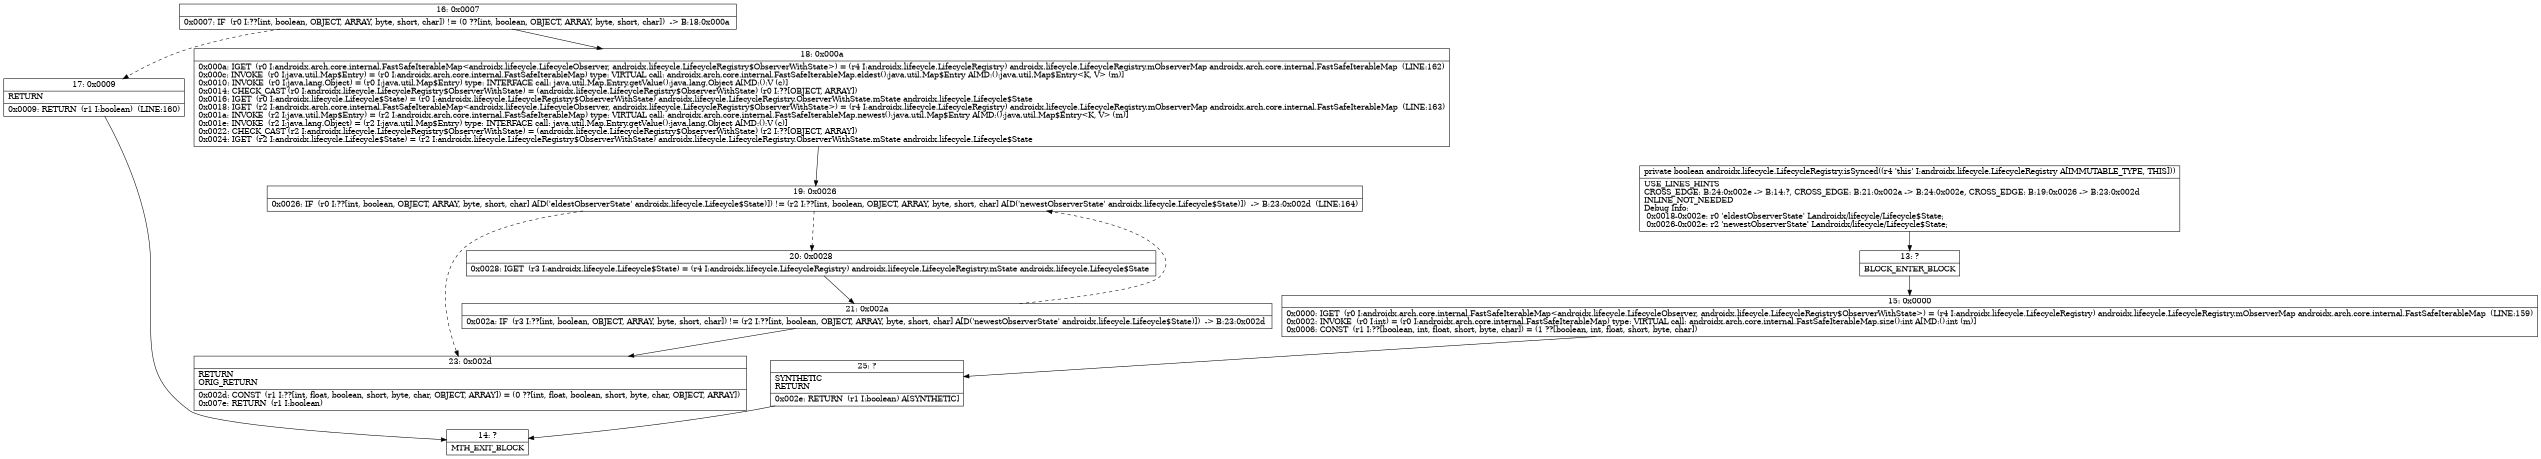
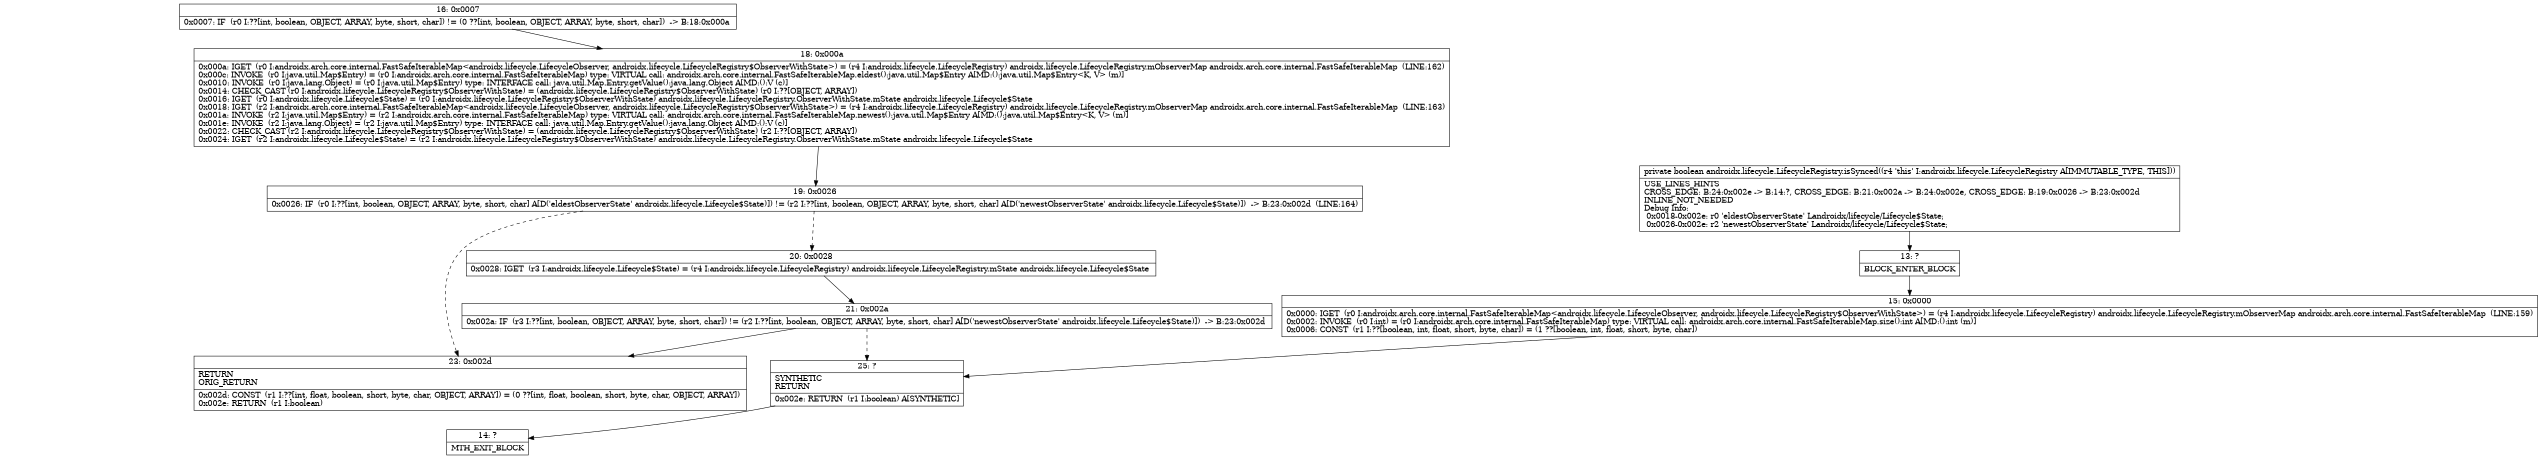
node "17: 0x0009": removed
edge "21: 0x002a" -> "19: 0x0026": now "21: 0x002a" -> "25: ?"
node "23: 0x002d": text "0x007e: RETURN  (r1 I:boolean)" -> "0x002e: RETURN  (r1 I:boolean)"
